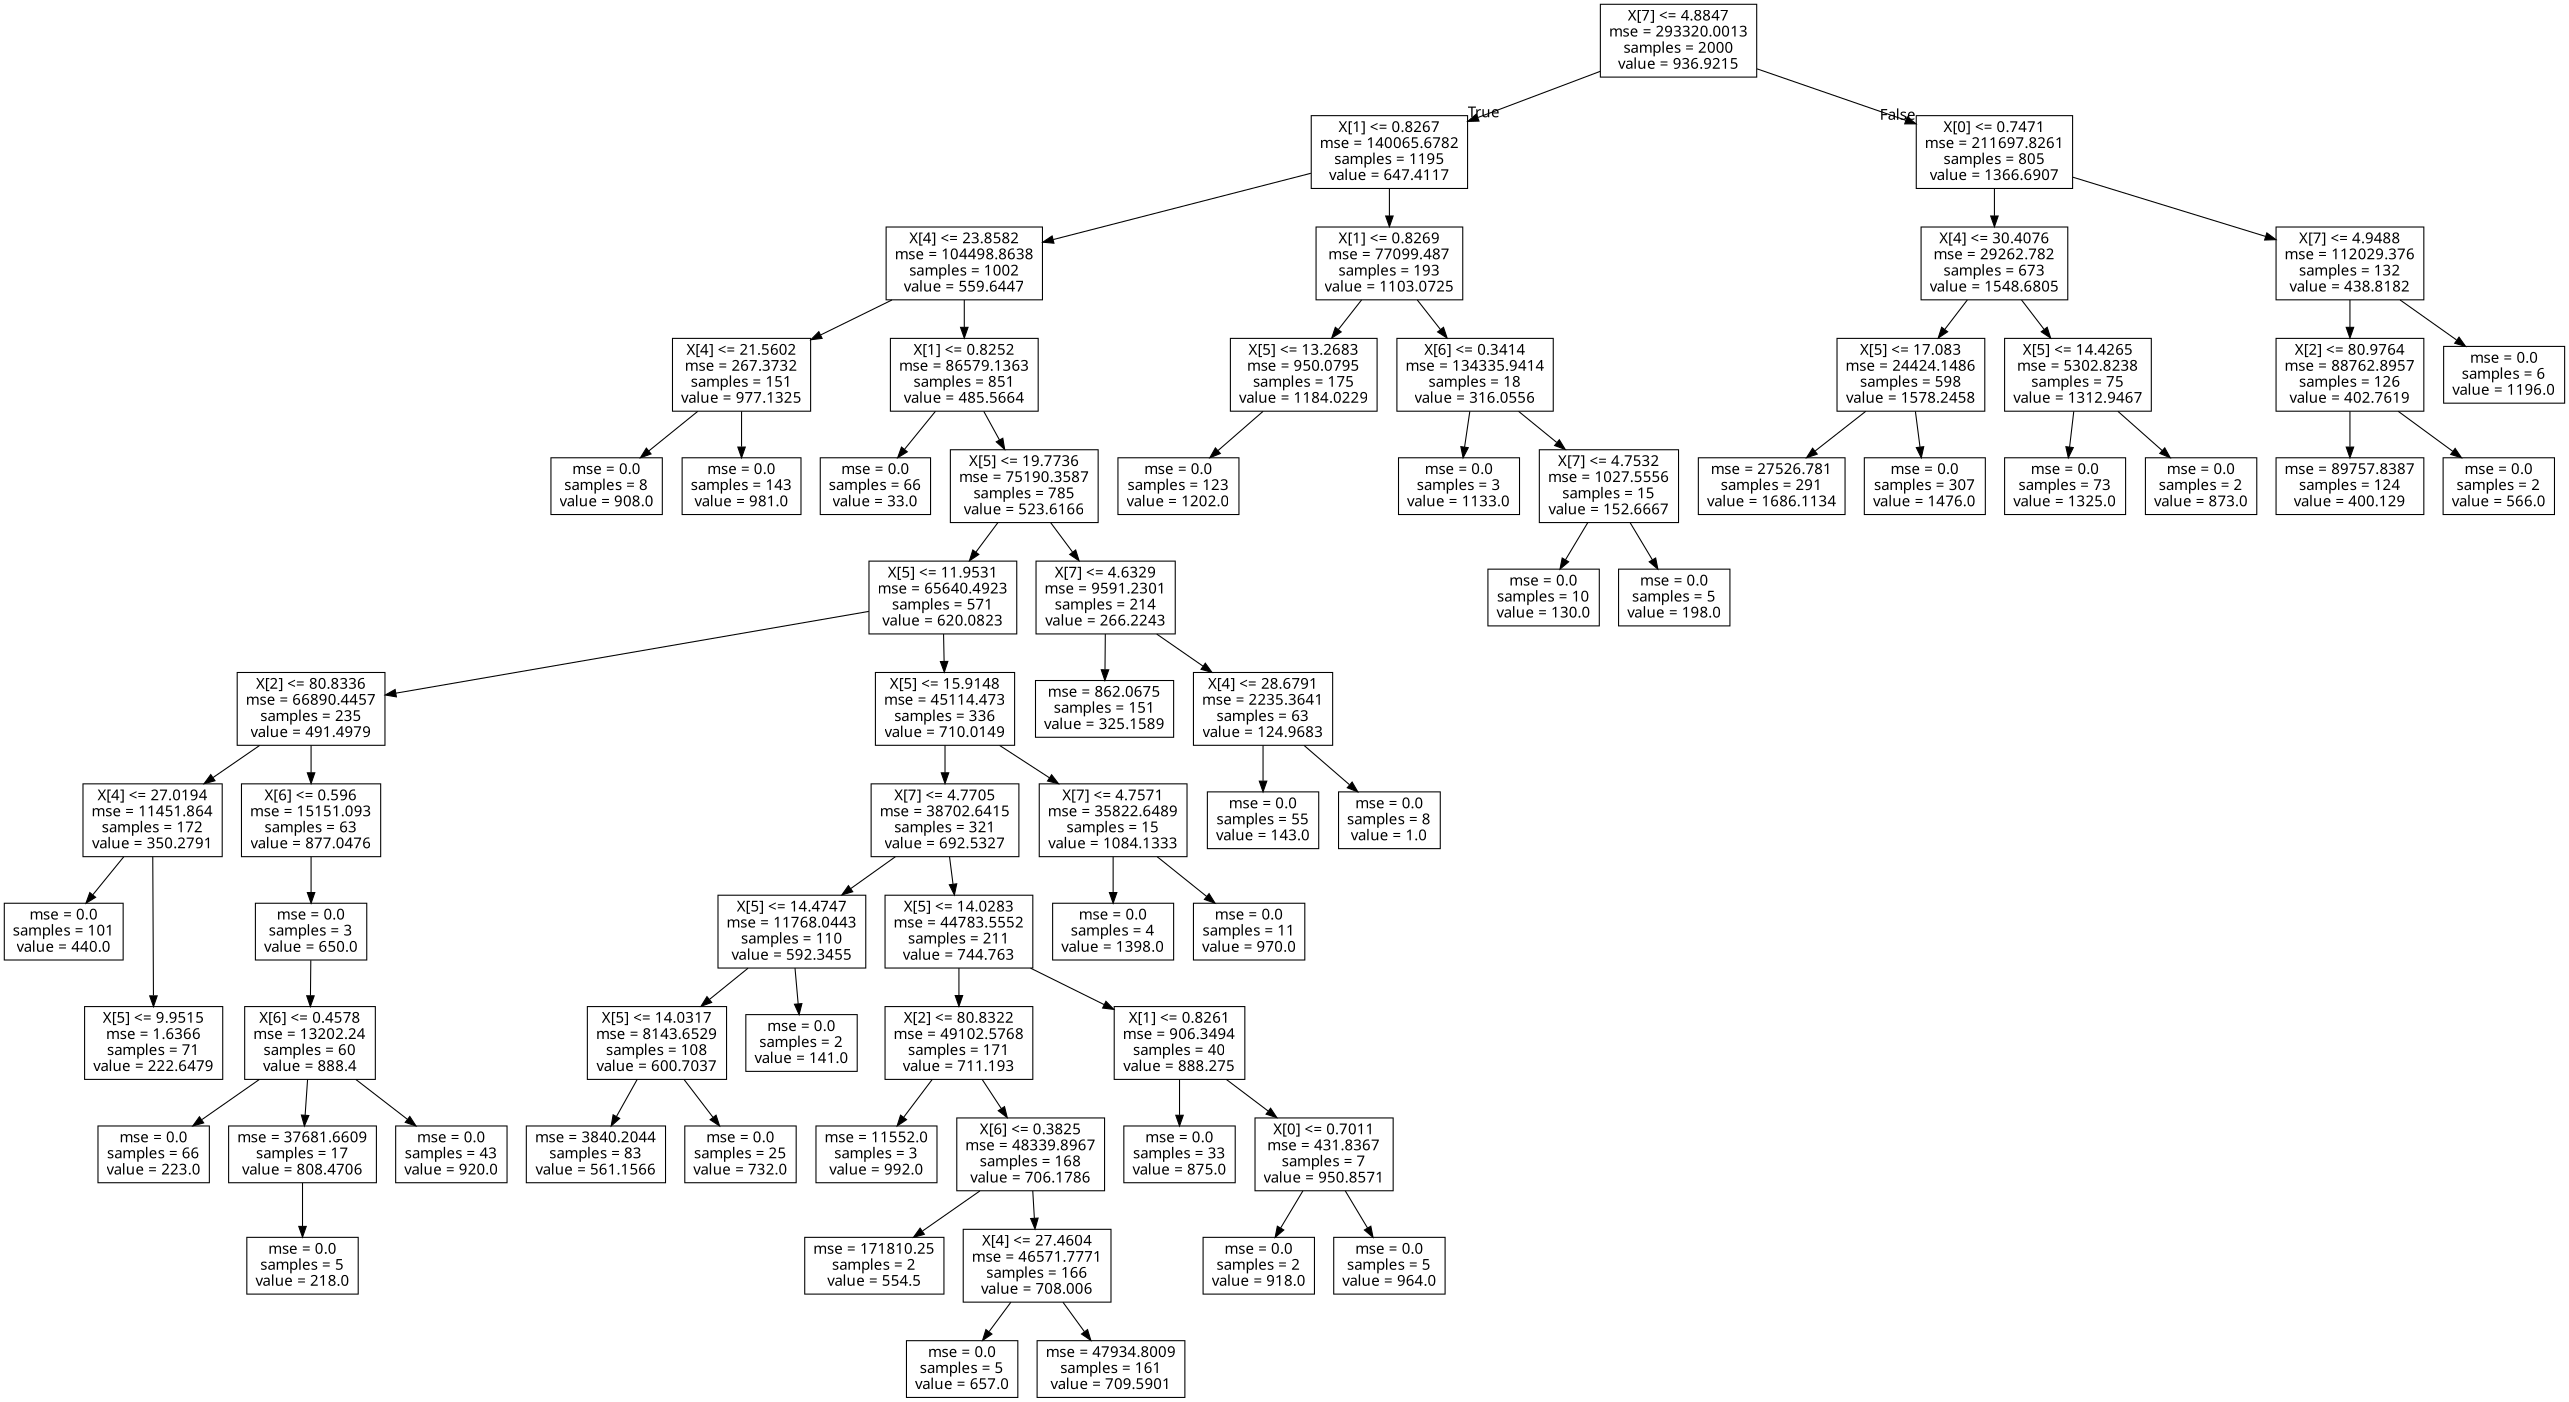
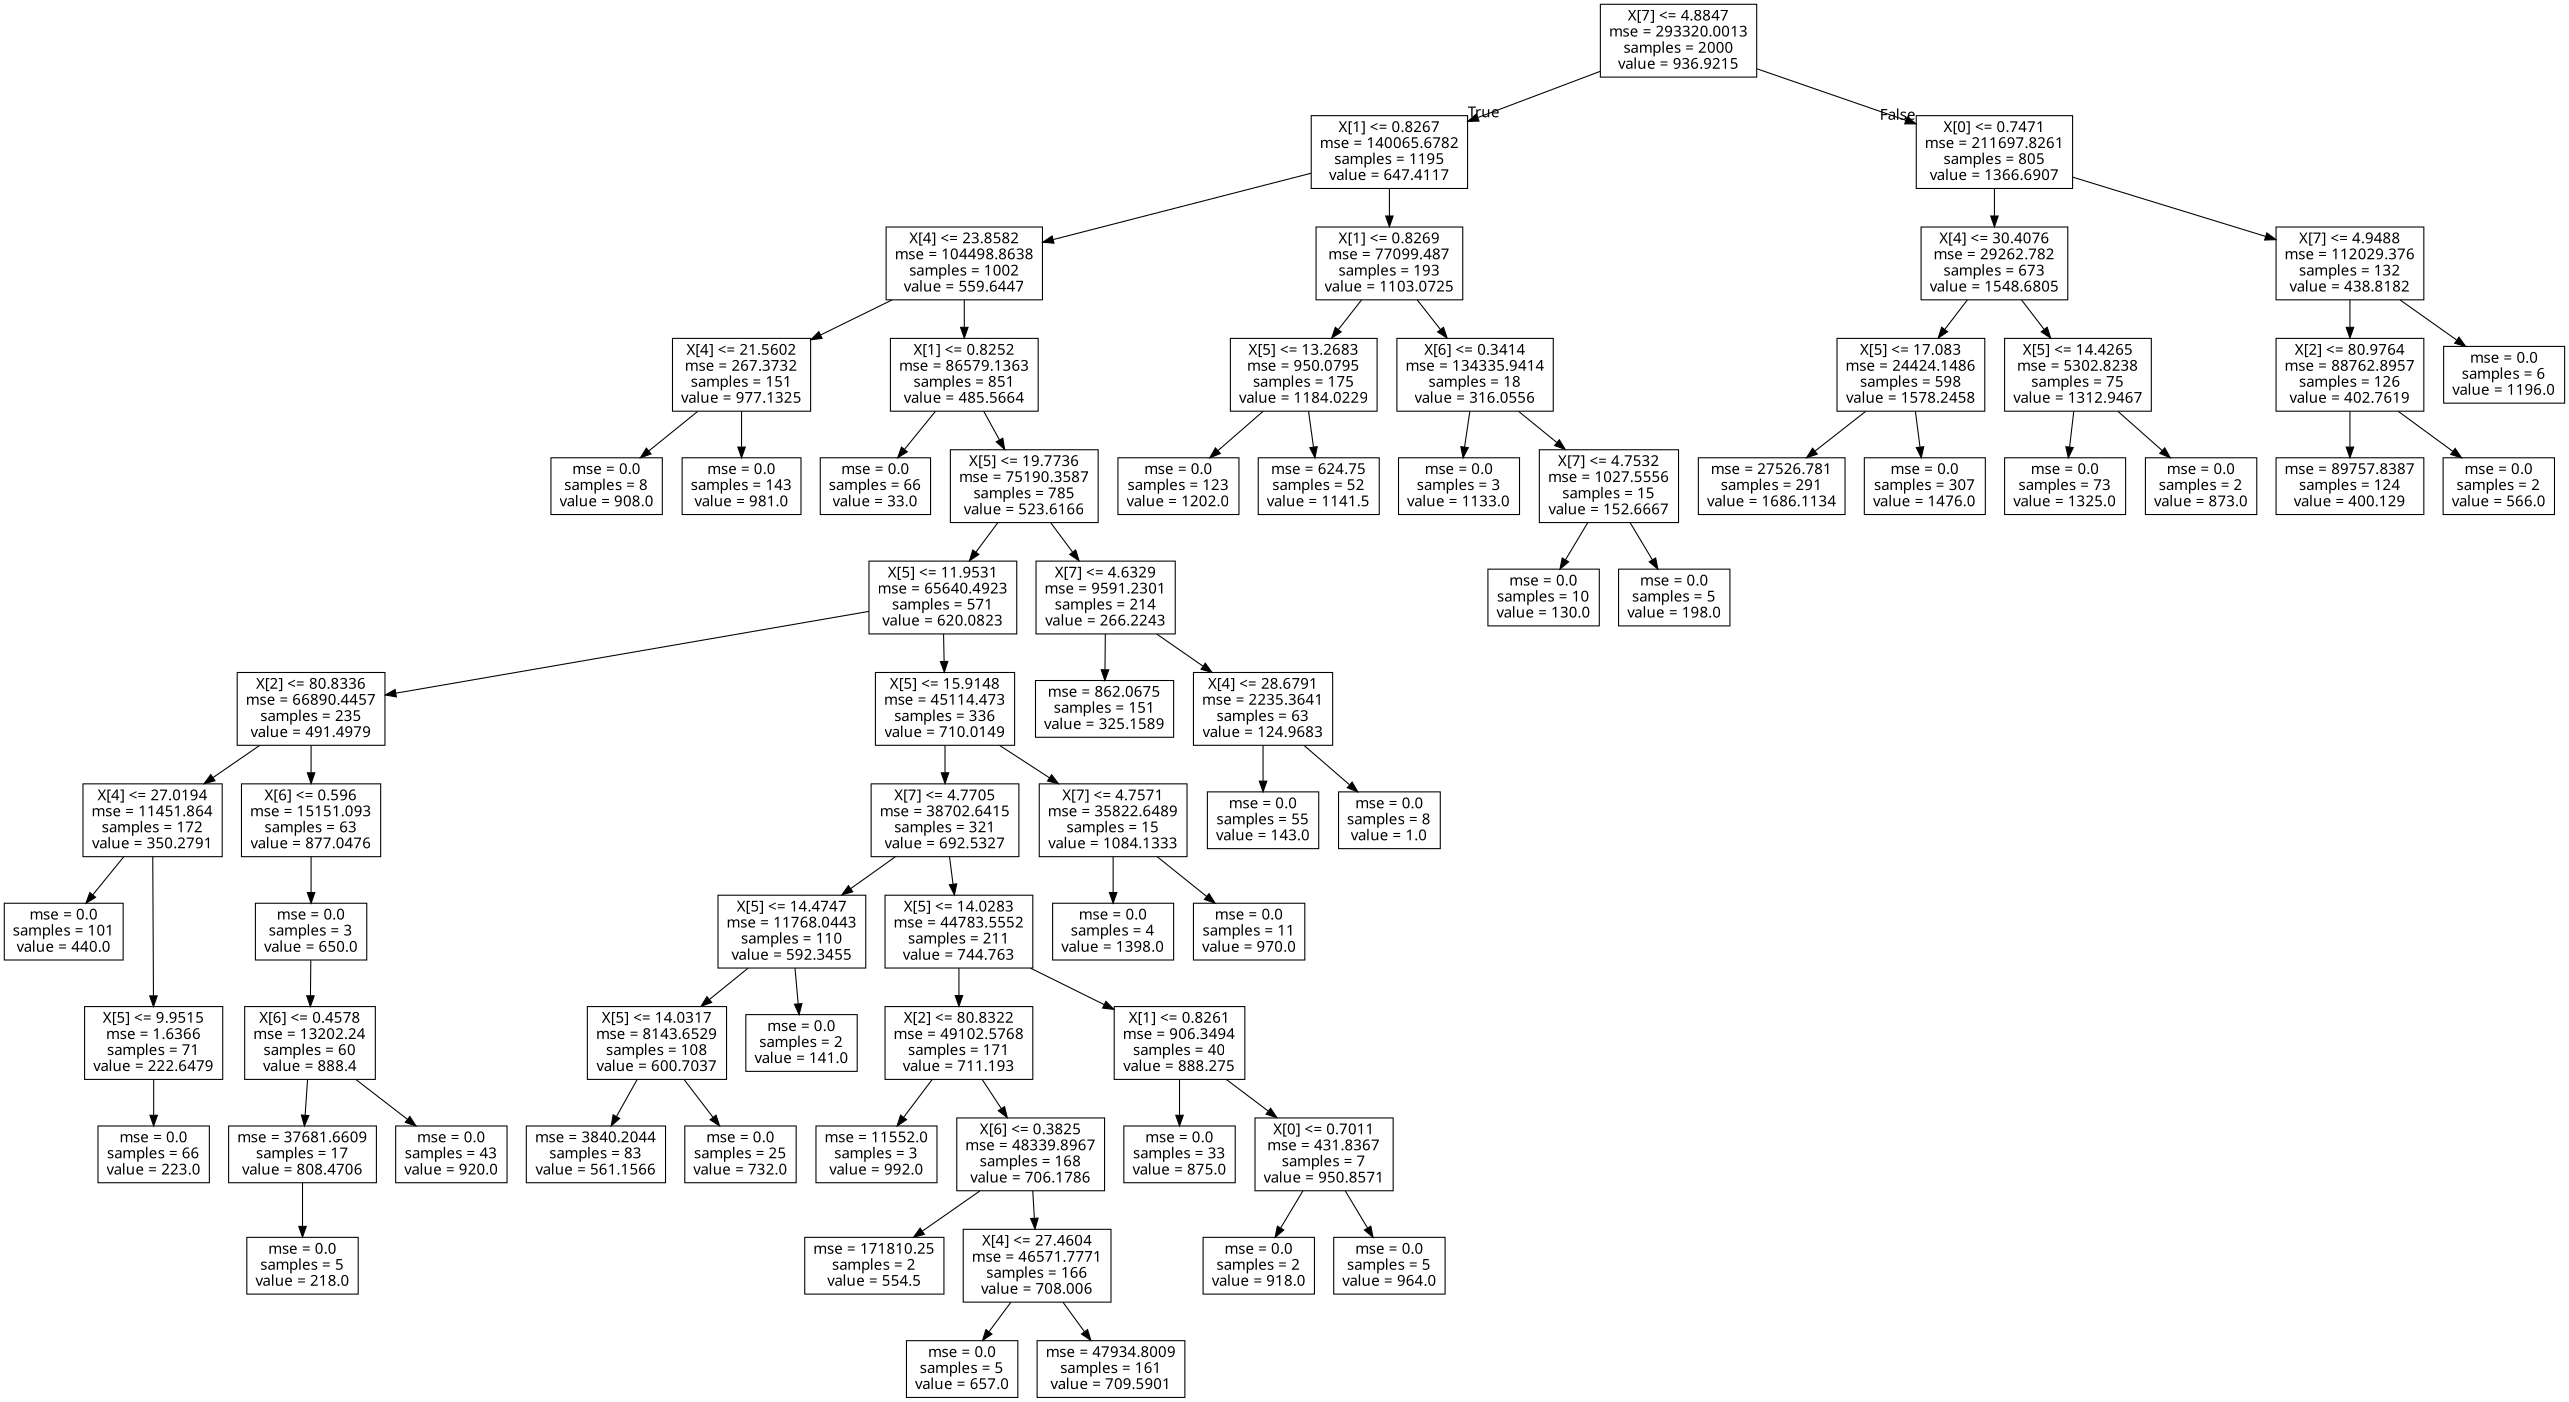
node "mse = 624.75 samples = 52 value = 1141.5": added
edge "X[6] <= 0.4578 mse = 13202.24 samples = 60 value = 888.4" -> "mse = 0.0 samples = 66 value = 223.0": now "X[5] <= 9.9515 mse = 1.6366 samples = 71 value = 222.6479" -> "mse = 0.0 samples = 66 value = 223.0"
